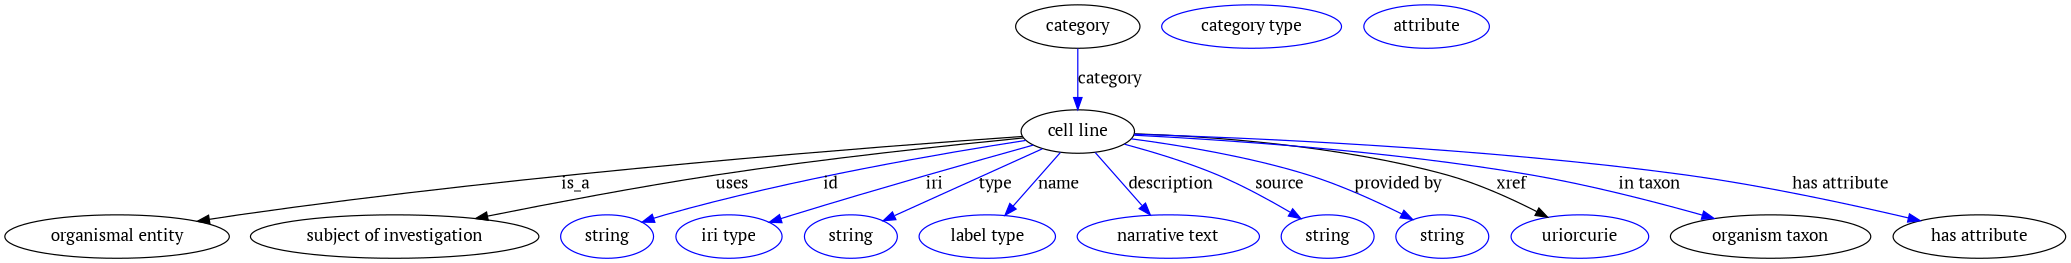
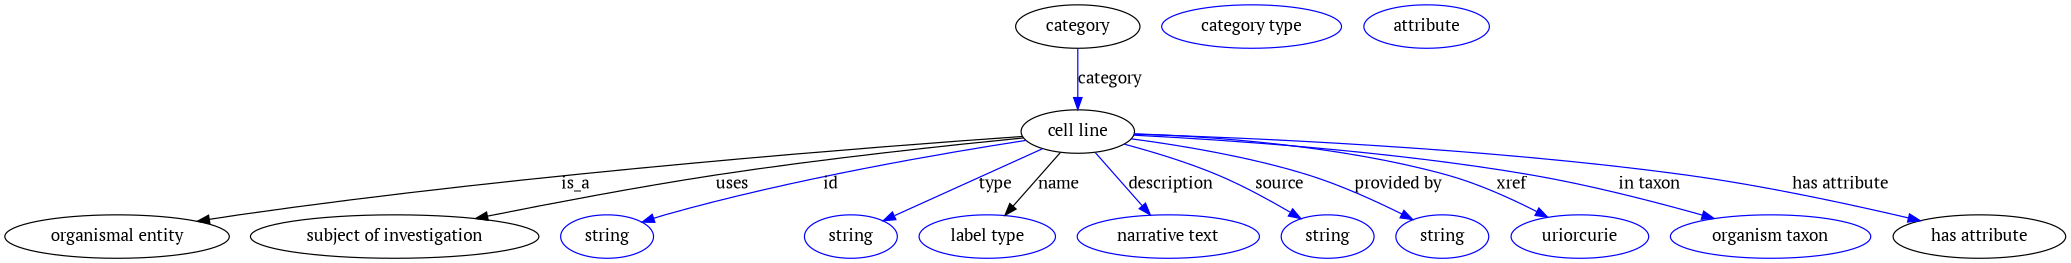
edge "cell line" -> "uriorcurie": color black -> blue
edge "cell line" -> "label type": color blue -> black
node "iri type": removed
node "organism taxon": color black -> blue
